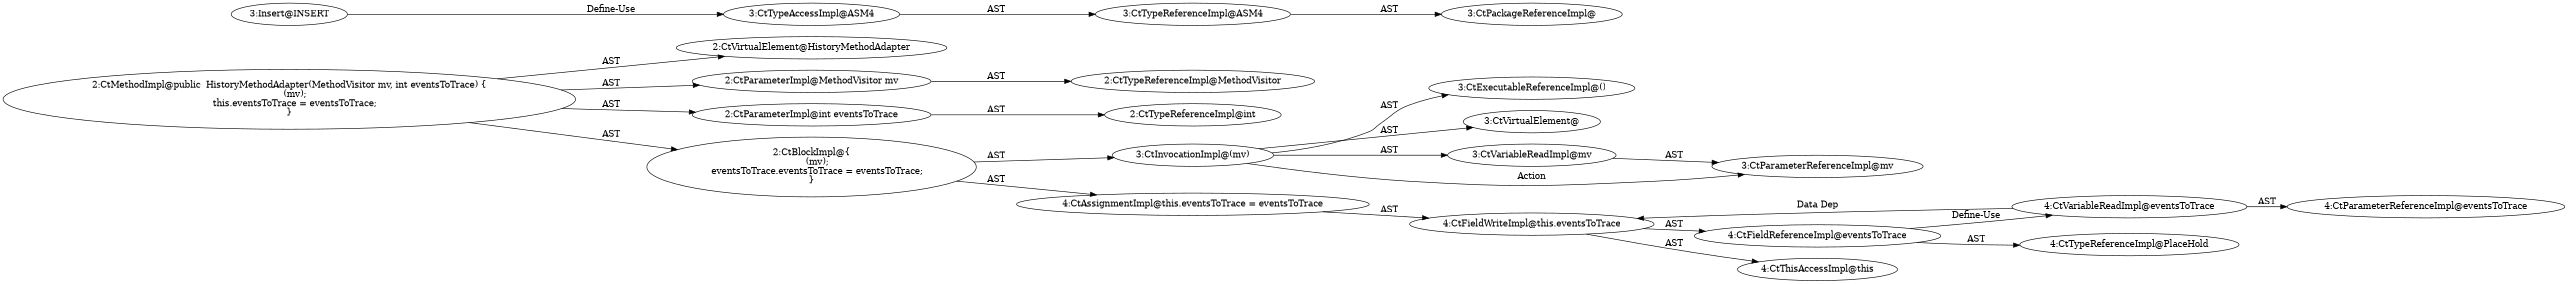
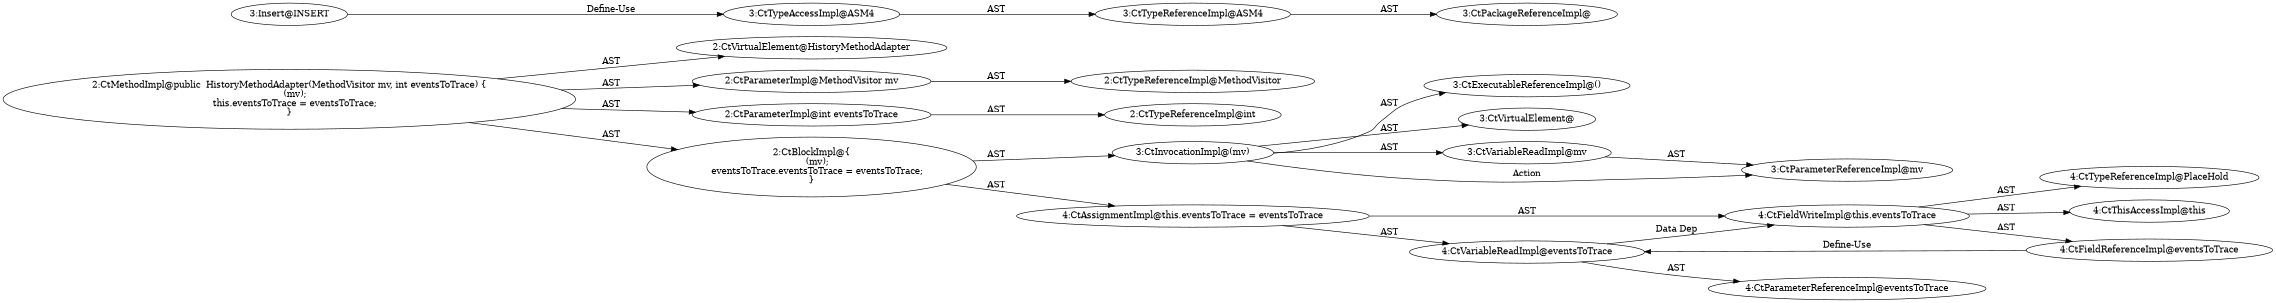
edge "4:CtAssignmentImpl@this.eventsToTrace = eventsToTrace" -> "4:CtVariableReadImpl@eventsToTrace": added, label "AST"
edge "4:CtFieldReferenceImpl@eventsToTrace" -> "4:CtTypeReferenceImpl@PlaceHold": now "4:CtFieldWriteImpl@this.eventsToTrace" -> "4:CtTypeReferenceImpl@PlaceHold"
